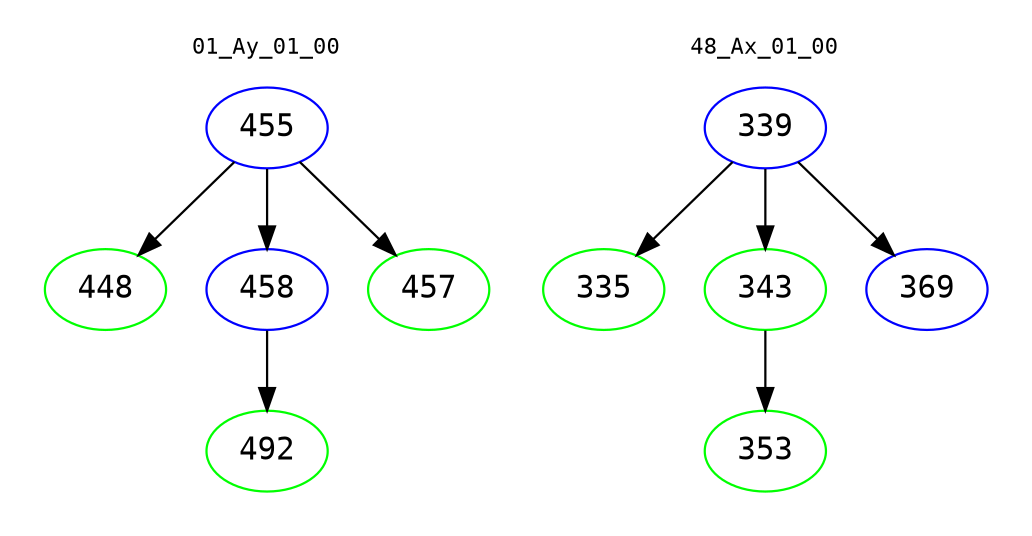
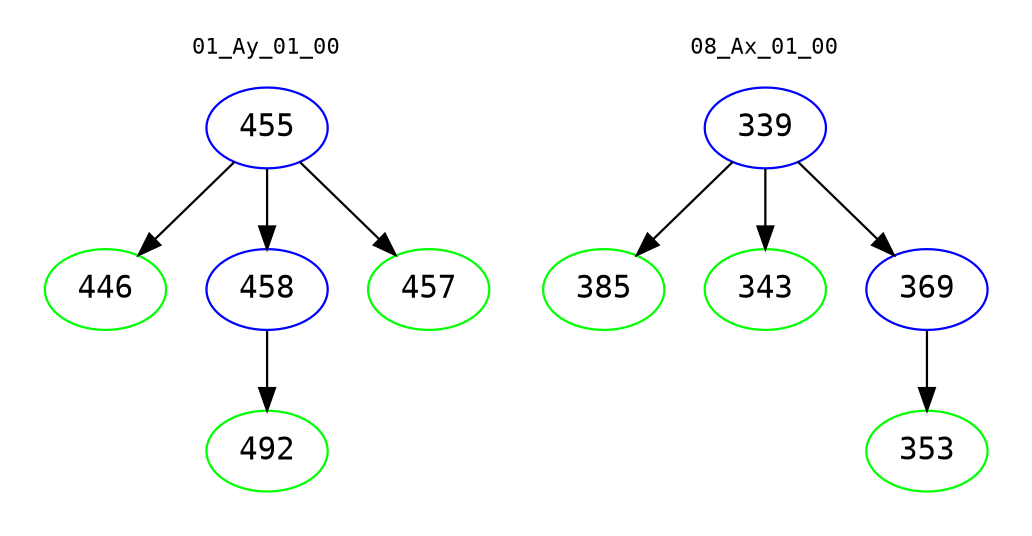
cluster "48_Ax_01_00": label "48_Ax_01_00" -> "08_Ax_01_00"
node "448": label "448" -> "446"
node "335": label "335" -> "385"
edge "343" -> "353": now "369" -> "353"
